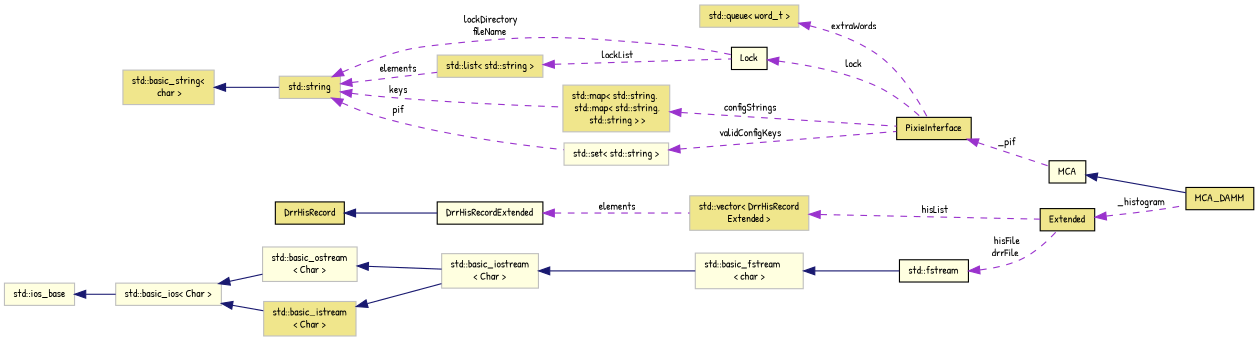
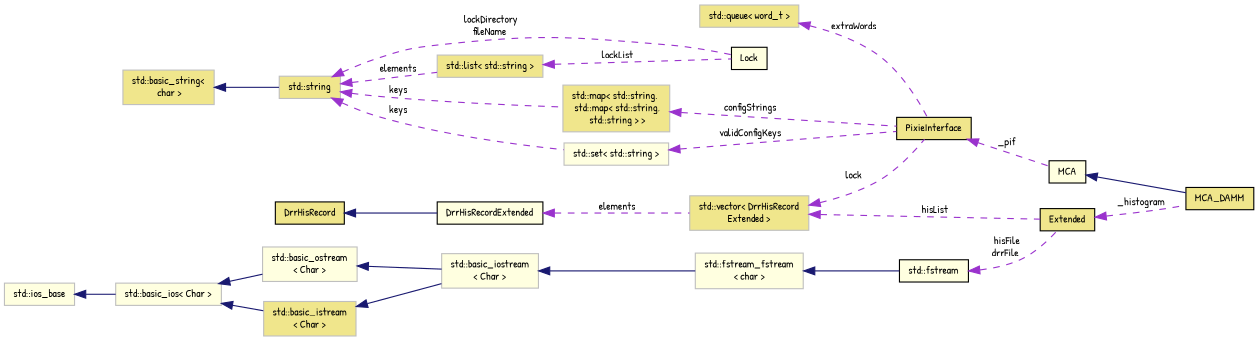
edge "PixieInterface" -> "Lock": now "PixieInterface" -> "std::vector< DrrHisRecord Extended >"
edge "std::set< std::string >" -> "std::string": label " pif" -> " keys"
node "std::basic_fstream < char >": label "std::basic_fstream < char >" -> "std::fstream_fstream < char >"
